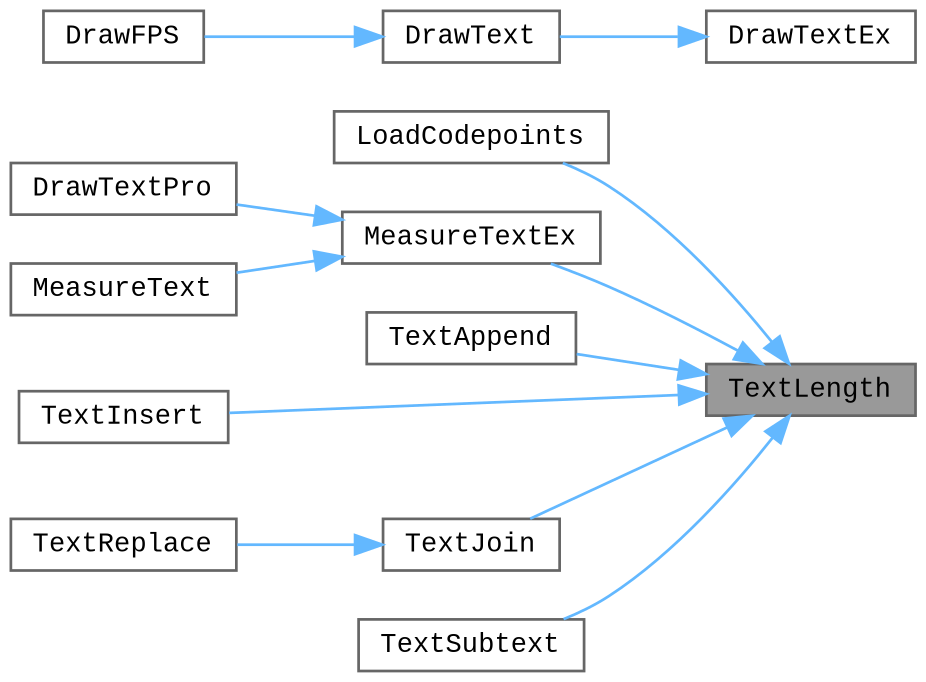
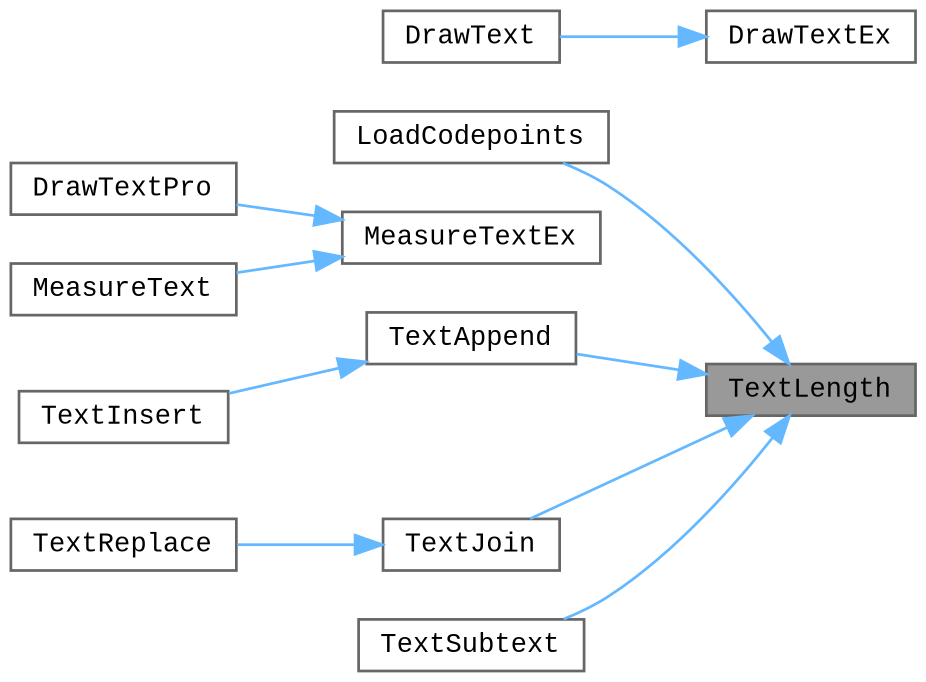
node "DrawFPS": removed
edge "MeasureTextEx" -> "TextLength": removed
edge "TextInsert" -> "TextLength": now "TextInsert" -> "TextAppend"
